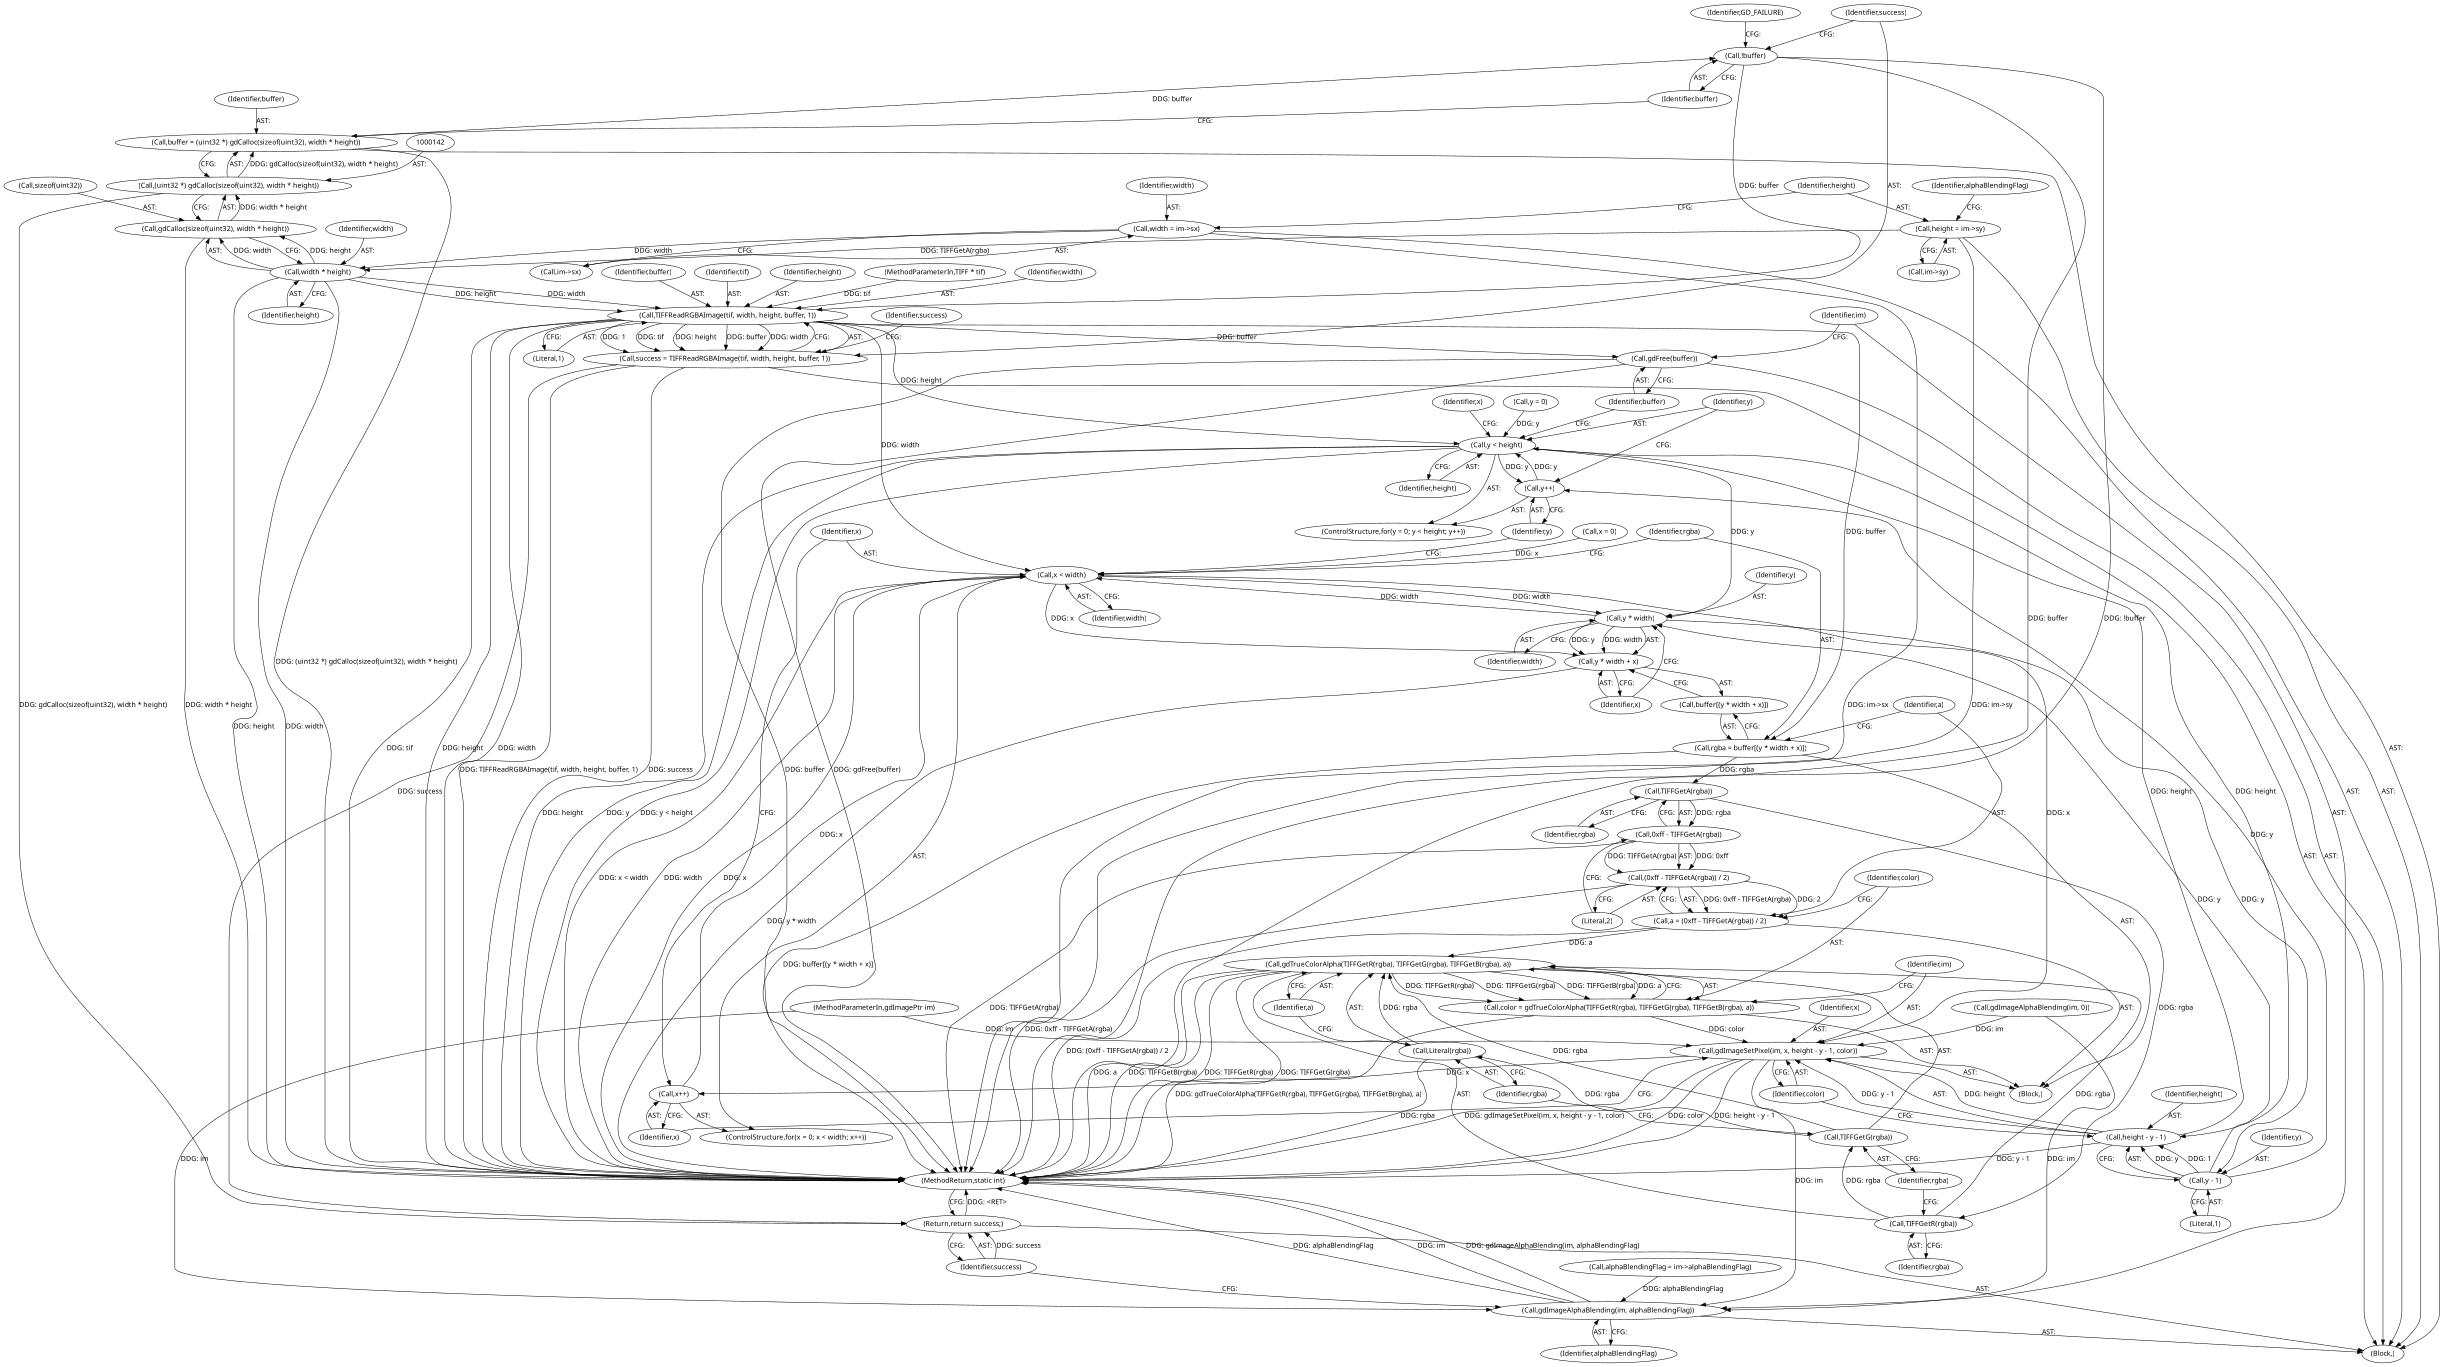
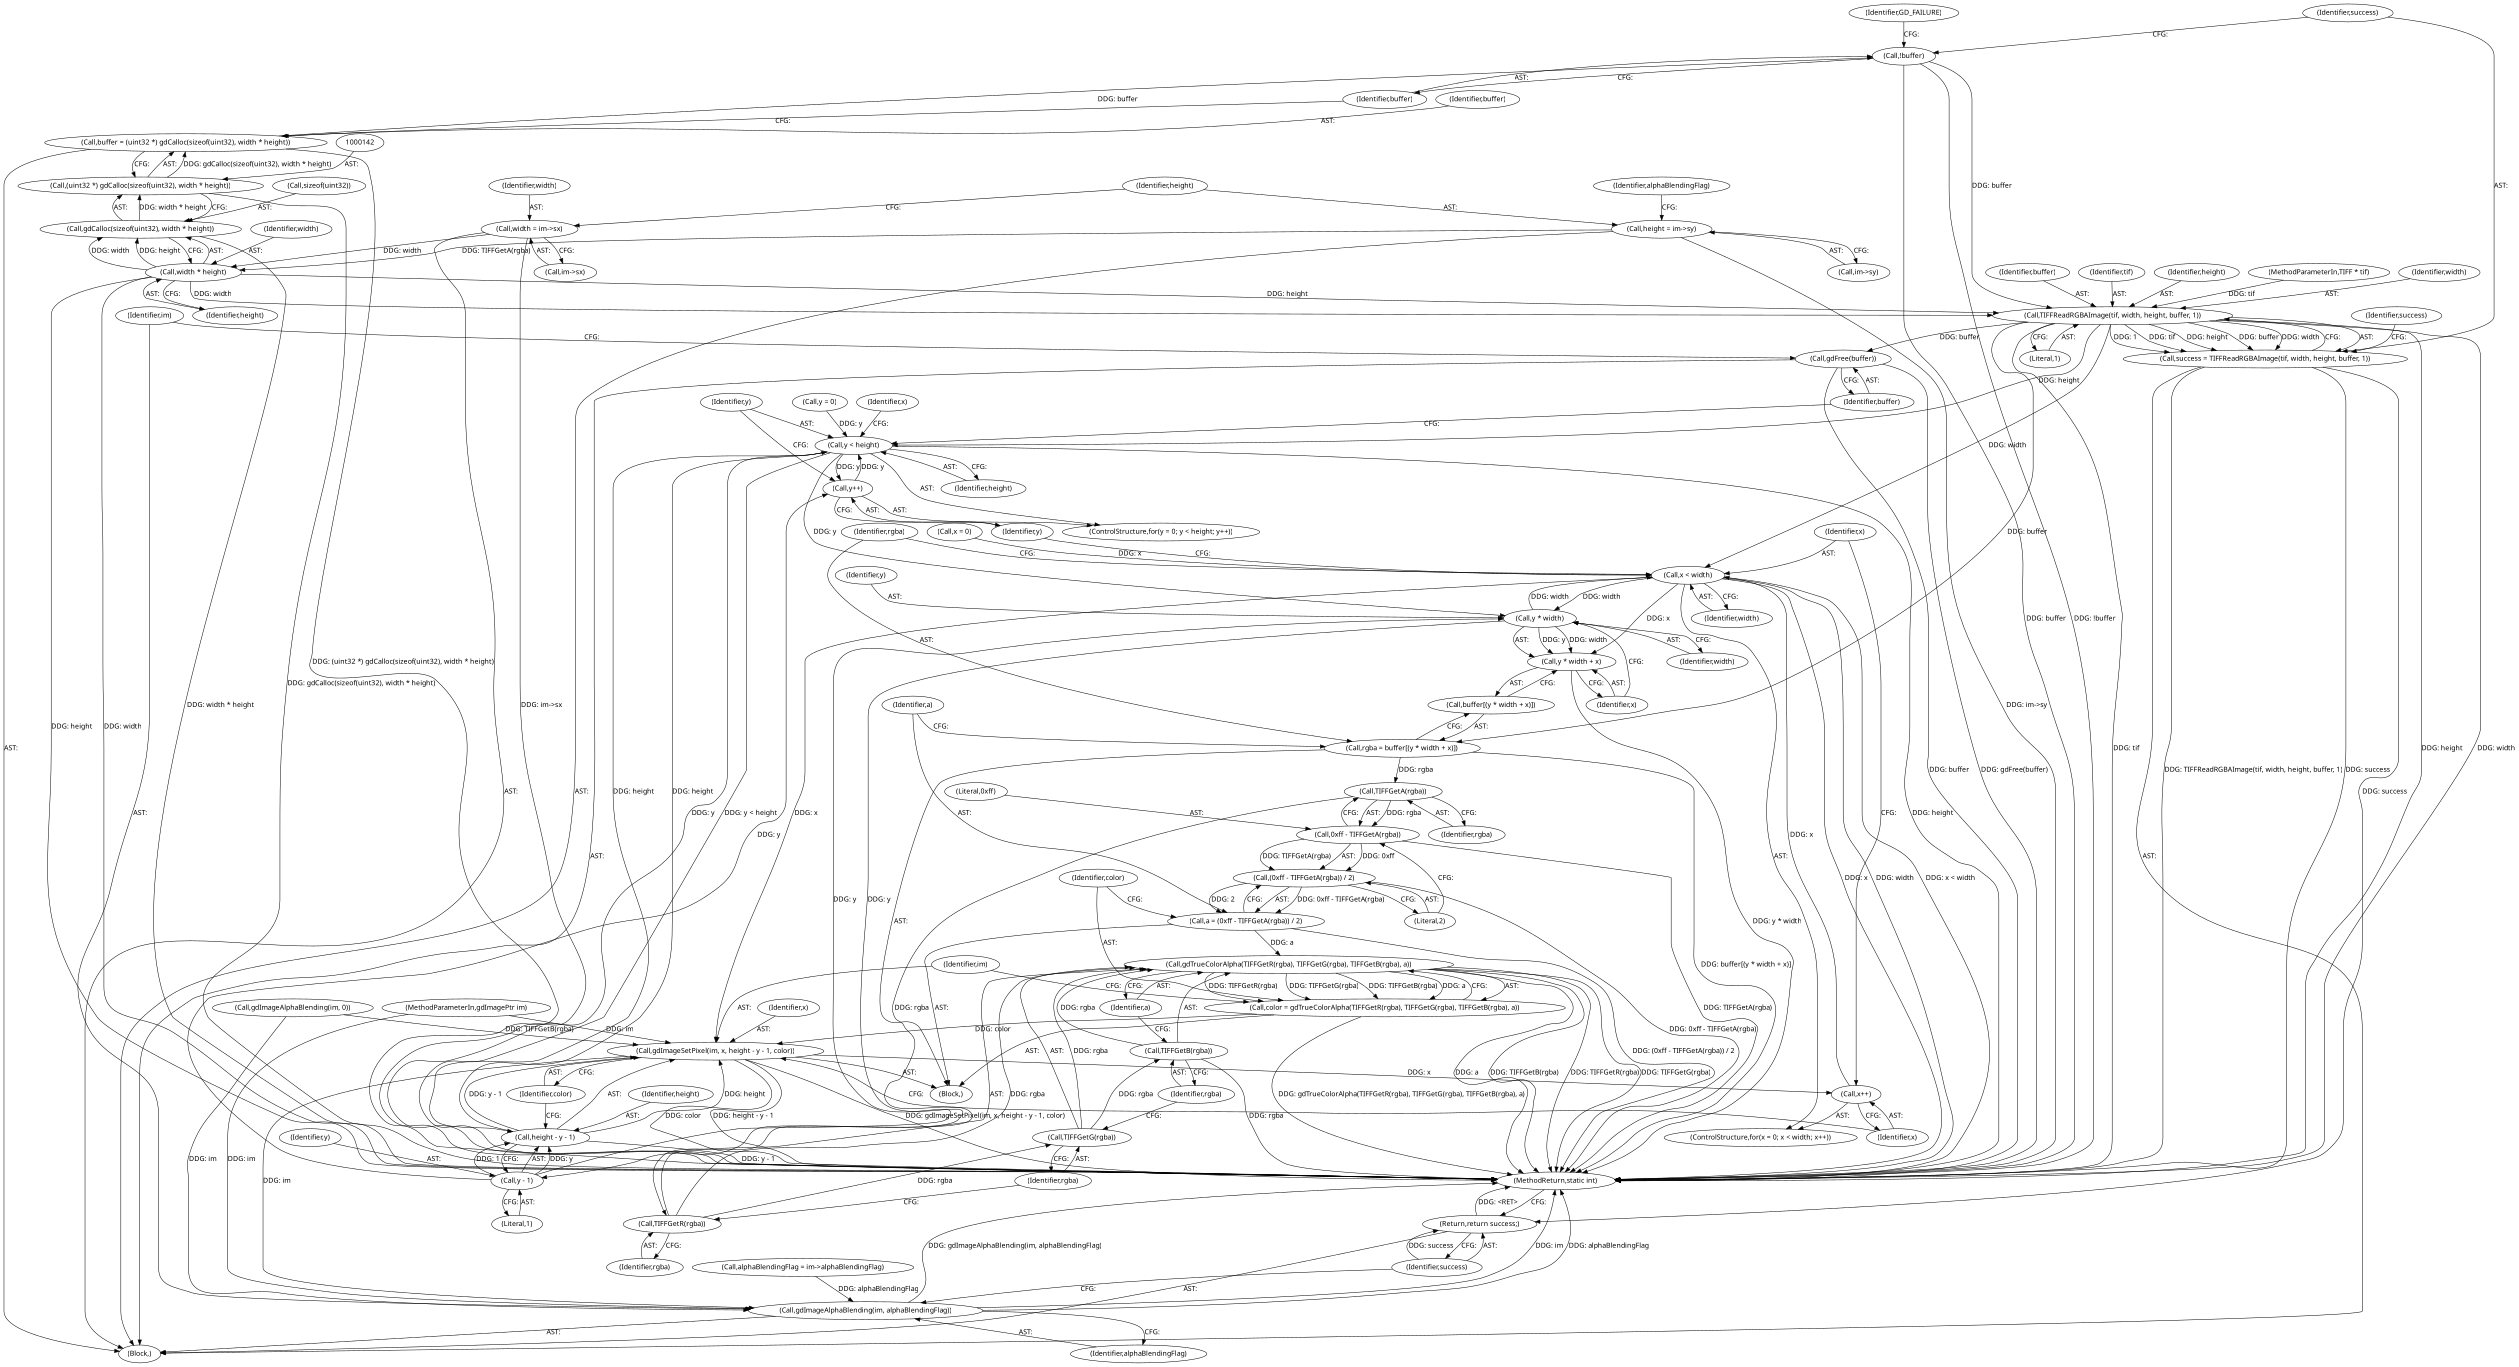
node "(Literal,0xff)": added
edge "(Call,(uint32 *) gdCalloc(sizeof(uint32), width * height))" -> "(Return,return success;)": now "(Call,(uint32 *) gdCalloc(sizeof(uint32), width * height))" -> "(MethodReturn,static int)"
edge "(Call,gdImageAlphaBlending(im, 0))" -> "(Call,gdImageSetPixel(im, x, height - y - 1, color))": label "DDG: im" -> "DDG: TIFFGetB(rgba)"
node "(Call,Literal(rgba))": label "(Call,Literal(rgba))" -> "(Call,TIFFGetB(rgba))"
